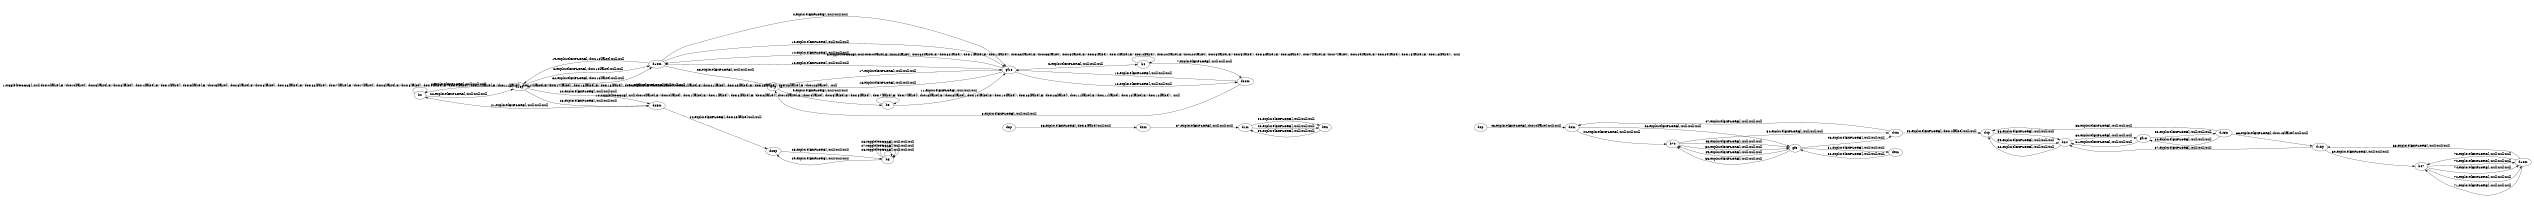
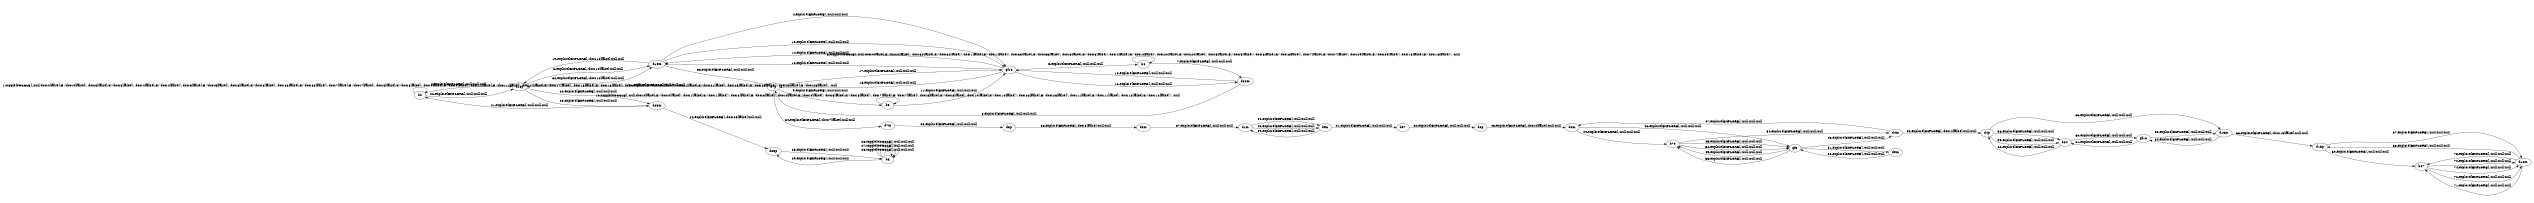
node "d7m": added
node "b97": added
edge "d15m" -> "d4p": reversed
edge "d15p" -> "b84": now "d15p" -> "d16m"
